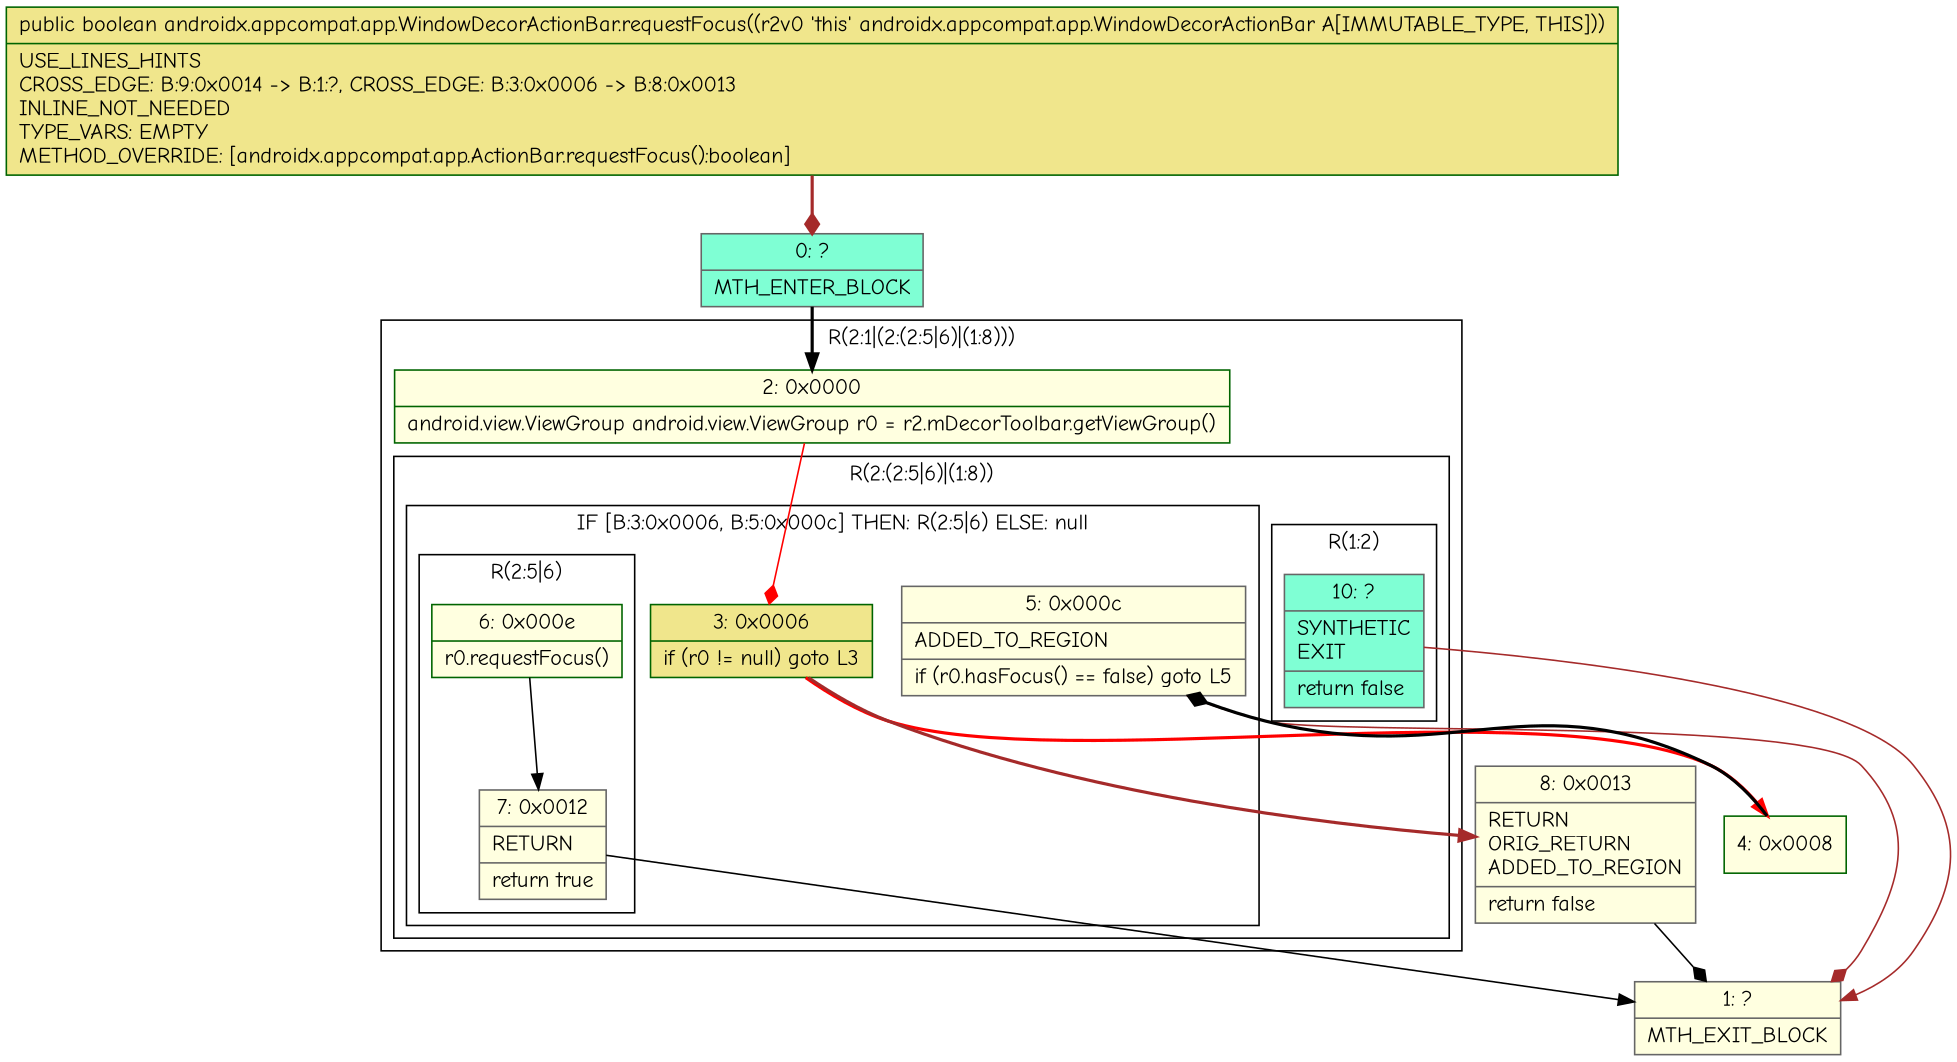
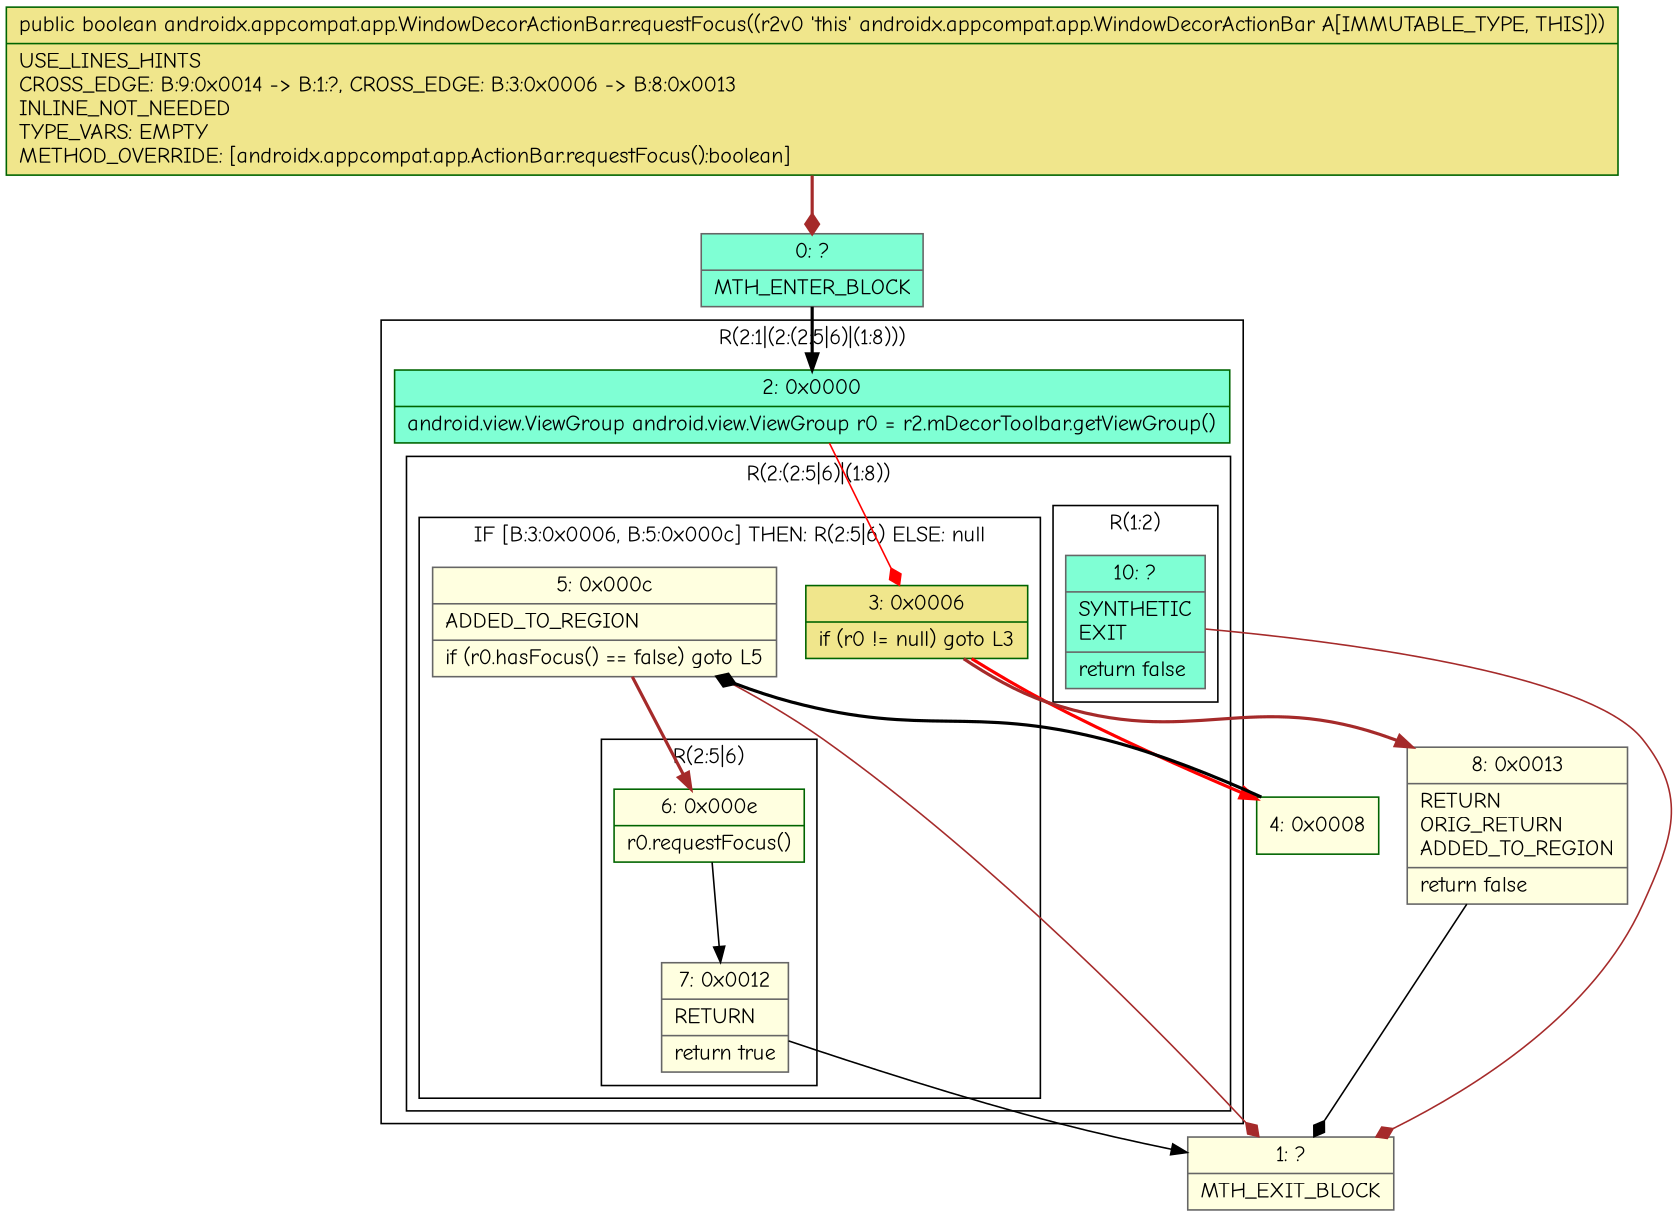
node "2: 0x0000": fillcolor lightyellow -> aquamarine
edge "10: ?" -> "1: ?": arrowhead normal -> diamond
edge "5: 0x000c" -> "6: 0x000e": added
